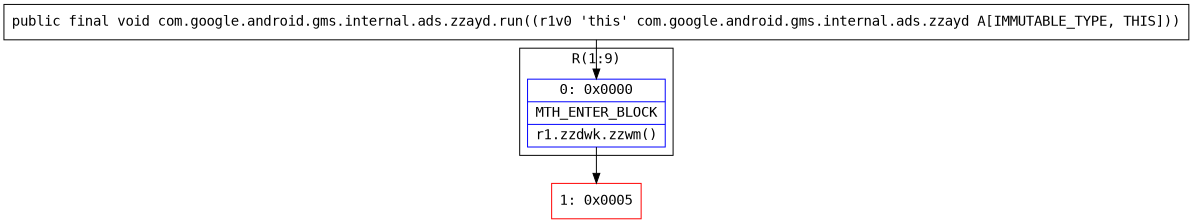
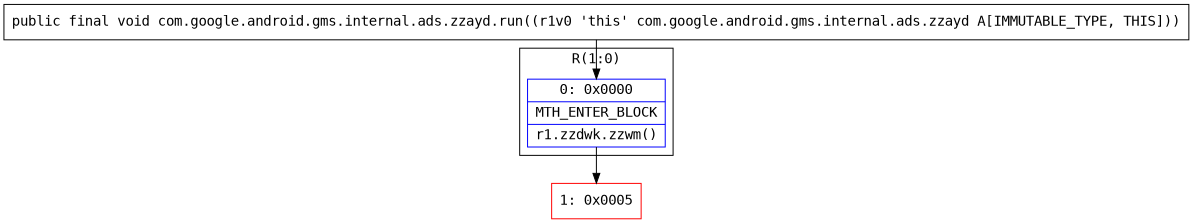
cluster "R(1:9)": label "R(1:9)" -> "R(1:0)"
